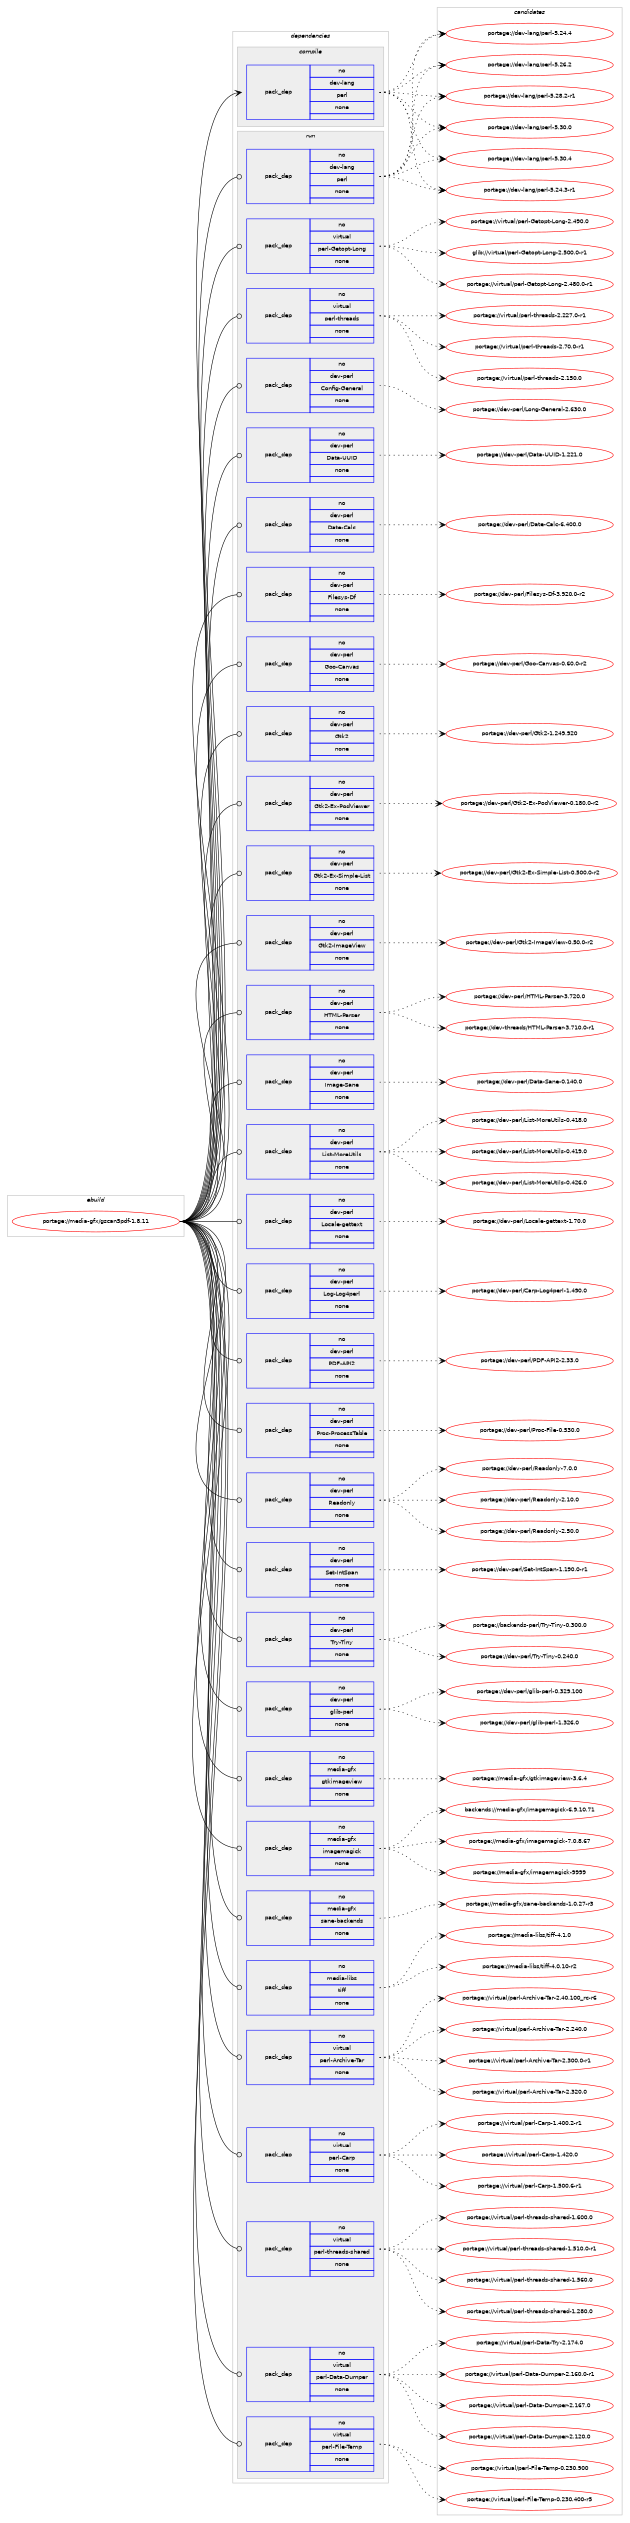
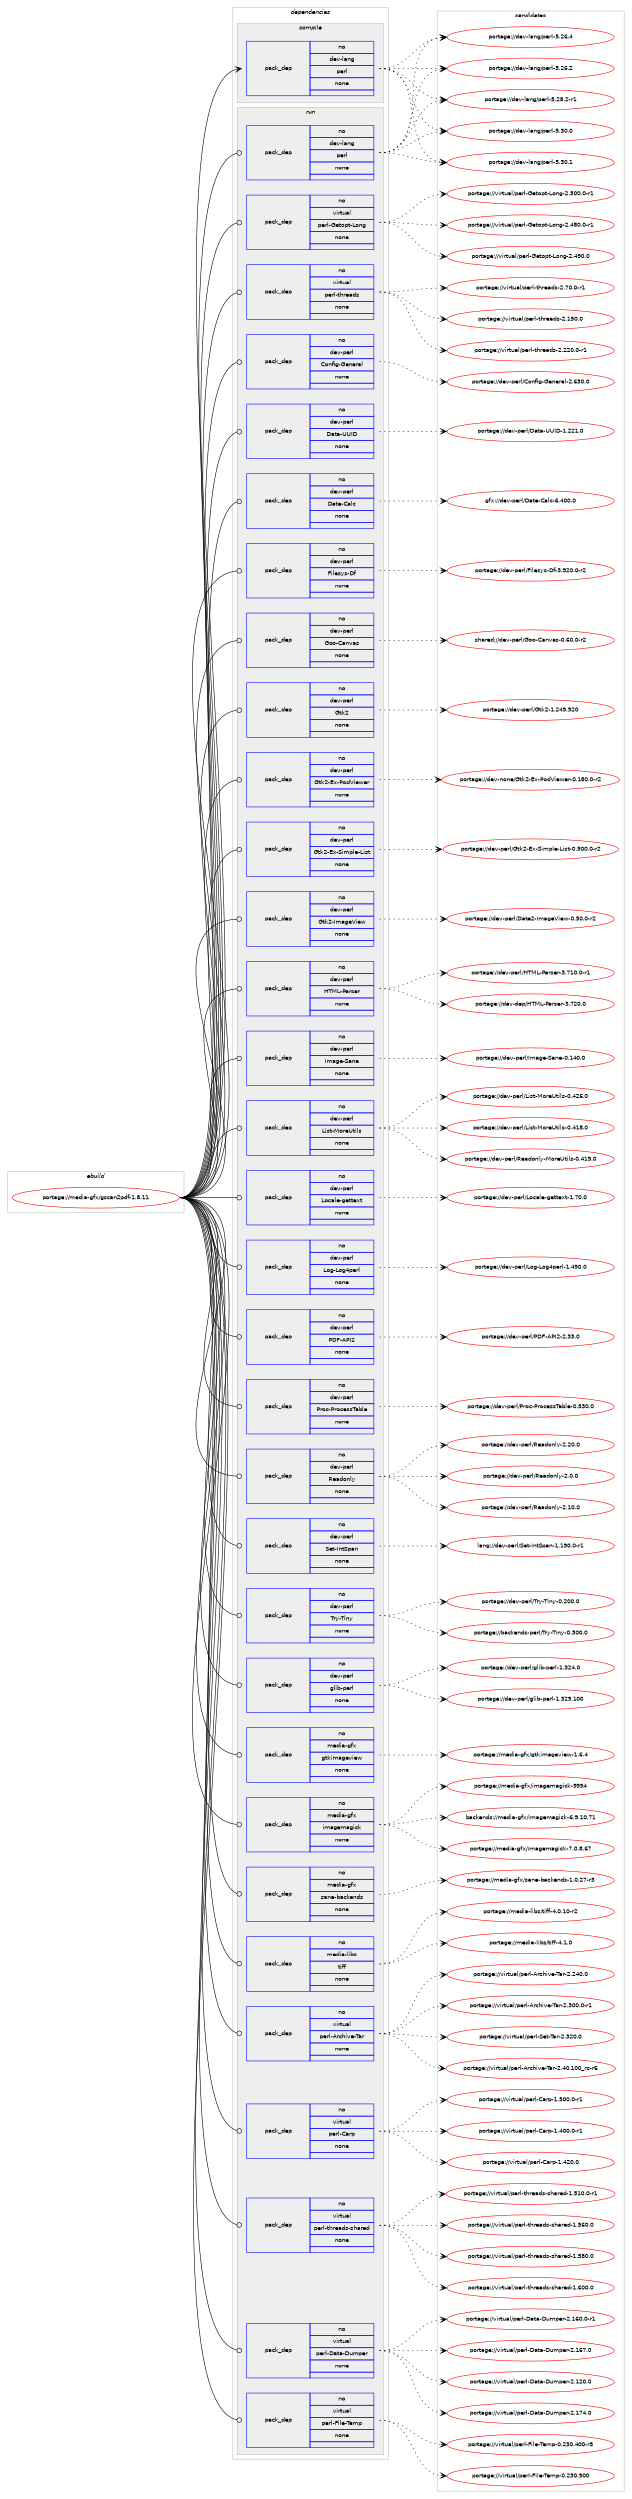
node "portage://dev-lang/perl-5.24.4": label "portage://dev-lang/perl-5.24.4" -> "portage://dev-lang/perl-5.26.4"
node "portage://dev-lang/perl-5.30.4": label "portage://dev-lang/perl-5.30.4" -> "portage://dev-lang/perl-5.30.1"
node "portage://dev-lang/perl-5.24.3-r1": removed
node "glib://virtual/perl-Getopt-Long-2.500.0-r1": label "glib://virtual/perl-Getopt-Long-2.500.0-r1" -> "portage://virtual/perl-Getopt-Long-2.500.0-r1"
node "portage://virtual/perl-threads-2.227.0-r1": label "portage://virtual/perl-threads-2.227.0-r1" -> "portage://virtual/perl-threads-2.220.0-r1"
node "portage://dev-perl/Long-General-2.630.0": label "portage://dev-perl/Long-General-2.630.0" -> "portage://dev-perl/Config-General-2.630.0"
node "portage://dev-perl/Date-Calc-6.400.0": label "portage://dev-perl/Date-Calc-6.400.0" -> "gfx://dev-perl/Date-Calc-6.400.0"
node "portage://dev-perl/Goo-Canvas-0.60.0-r2": label "portage://dev-perl/Goo-Canvas-0.60.0-r2" -> "shared://dev-perl/Goo-Canvas-0.60.0-r2"
node "portage://dev-perl/Gtk2-Ex-PodViewer-0.180.0-r2": label "portage://dev-perl/Gtk2-Ex-PodViewer-0.180.0-r2" -> "portage://dev-none/Gtk2-Ex-PodViewer-0.180.0-r2"
node "portage://dev-perl/Gtk2-ImageView-0.50.0-r2": label "portage://dev-perl/Gtk2-ImageView-0.50.0-r2" -> "portage://dev-perl/Date2-ImageView-0.50.0-r2"
node "portage://dev-perl/HTML-Parser-3.720.0": label "portage://dev-perl/HTML-Parser-3.720.0" -> "portage://dev-dep/HTML-Parser-3.720.0"
node "portage://dev-threads/HTML-Parser-3.710.0-r1": label "portage://dev-threads/HTML-Parser-3.710.0-r1" -> "portage://dev-perl/HTML-Parser-3.710.0-r1"
node "portage://dev-perl/Data-Sane-0.140.0": label "portage://dev-perl/Data-Sane-0.140.0" -> "portage://dev-perl/Image-Sane-0.140.0"
node "portage://dev-perl/List-MoreUtils-0.419.0": label "portage://dev-perl/List-MoreUtils-0.419.0" -> "portage://dev-perl/Readonly-MoreUtils-0.419.0"
node "portage://media-gfx/gscan5pdf-1.8.11": label "portage://media-gfx/gscan5pdf-1.8.11" -> "portage://media-gfx/gscan2pdf-1.8.11"
node "portage://dev-perl/Carp-Log4perl-1.490.0": label "portage://dev-perl/Carp-Log4perl-1.490.0" -> "portage://dev-perl/Log-Log4perl-1.490.0"
node "portage://dev-perl/Proc-File-0.530.0": label "portage://dev-perl/Proc-File-0.530.0" -> "portage://dev-perl/Proc-ProcessTable-0.530.0"
node "portage://dev-perl/Readonly-7.0.0": label "portage://dev-perl/Readonly-7.0.0" -> "portage://dev-perl/Readonly-2.0.0"
node "portage://dev-perl/Readonly-2.50.0": label "portage://dev-perl/Readonly-2.50.0" -> "portage://dev-perl/Readonly-2.20.0"
node "portage://dev-perl/Set-IntSpan-1.190.0-r1": label "portage://dev-perl/Set-IntSpan-1.190.0-r1" -> "lang://dev-perl/Set-IntSpan-1.190.0-r1"
node "portage://dev-perl/Try-Tiny-0.240.0": label "portage://dev-perl/Try-Tiny-0.240.0" -> "portage://dev-perl/Try-Tiny-0.200.0"
node "portage://dev-perl/glib-perl-0.329.100": label "portage://dev-perl/glib-perl-0.329.100" -> "portage://dev-perl/glib-perl-1.329.100"
node "portage://dev-perl/glib-perl-1.326.0": label "portage://dev-perl/glib-perl-1.326.0" -> "portage://dev-perl/glib-perl-1.324.0"
node "portage://media-gfx/gtkimageview-3.6.4": label "portage://media-gfx/gtkimageview-3.6.4" -> "portage://media-gfx/gtkimageview-1.6.4"
node "portage://media-gfx/imagemagick-9999": label "portage://media-gfx/imagemagick-9999" -> "portage://media-gfx/imagemagick-9994"
node "portage://virtual/perl-Archive-Tar-2.320.0": label "portage://virtual/perl-Archive-Tar-2.320.0" -> "portage://virtual/perl-Set-Tar-2.320.0"
node "portage://virtual/perl-Carp-1.400.2-r1": label "portage://virtual/perl-Carp-1.400.2-r1" -> "portage://virtual/perl-Carp-1.400.0-r1"
node "portage://virtual/perl-Carp-1.500.6-r1": label "portage://virtual/perl-Carp-1.500.6-r1" -> "portage://virtual/perl-Carp-1.500.0-r1"
node "portage://virtual/perl-threads-shared-1.280.0": label "portage://virtual/perl-threads-shared-1.280.0" -> "portage://virtual/perl-threads-shared-1.580.0"
node "portage://virtual/perl-Data-Try-2.174.0": label "portage://virtual/perl-Data-Try-2.174.0" -> "portage://virtual/perl-Data-Dumper-2.174.0"
